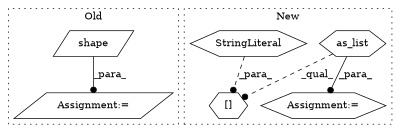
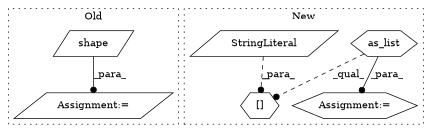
node "StringLiteral": shape hexagon -> parallelogram
